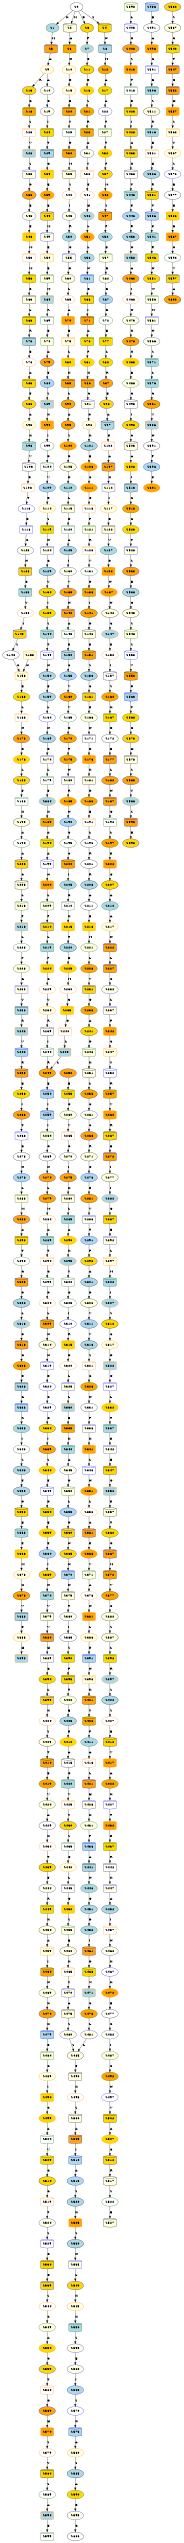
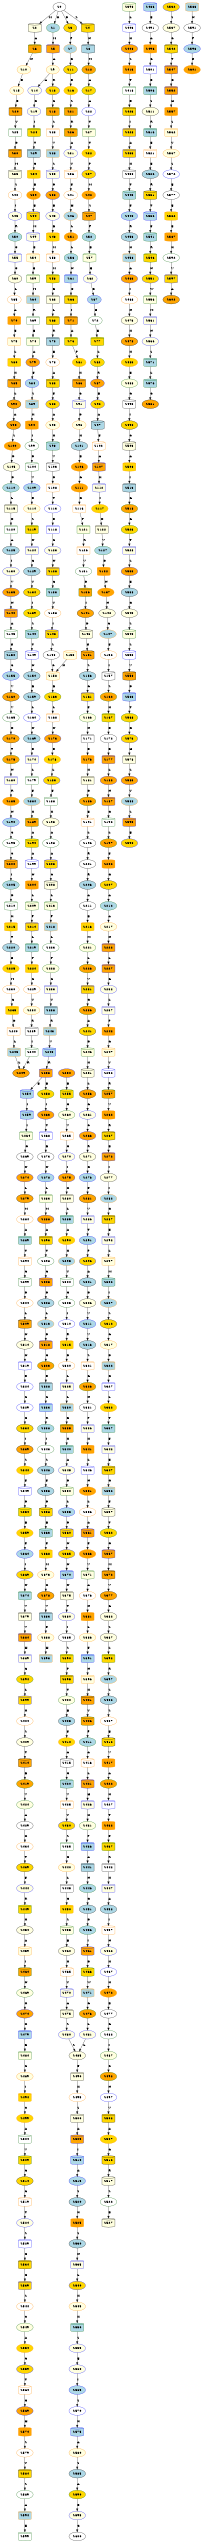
node "S21": shape ellipse -> cylinder
edge "S581" -> "S586": removed, label "V"
node "S117": fillcolor lightyellow -> gold
edge "S249" -> "S254": now "S253" -> "S254"
